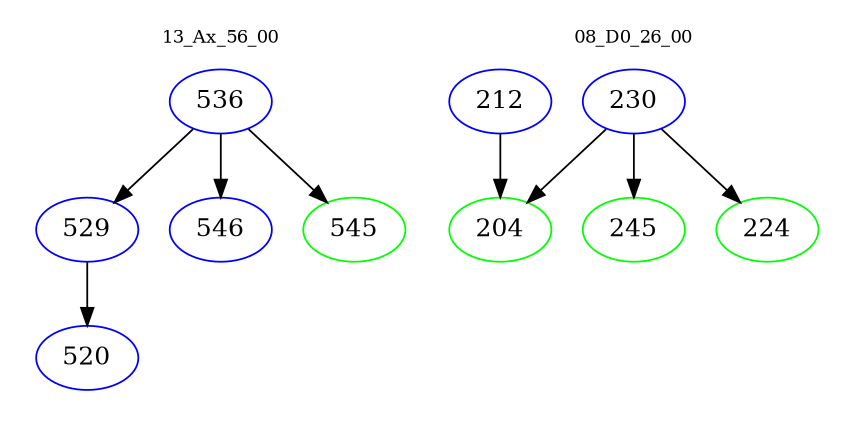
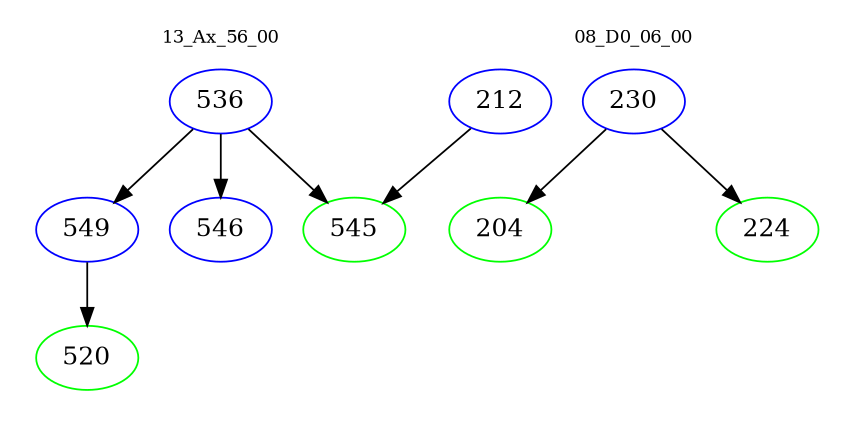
cluster "08_D0_26_00": label "08_D0_26_00" -> "08_D0_06_00"
edge "212" -> "204": now "212" -> "545"
node "529": label "529" -> "549"
node "245": removed
node "520": color blue -> green
